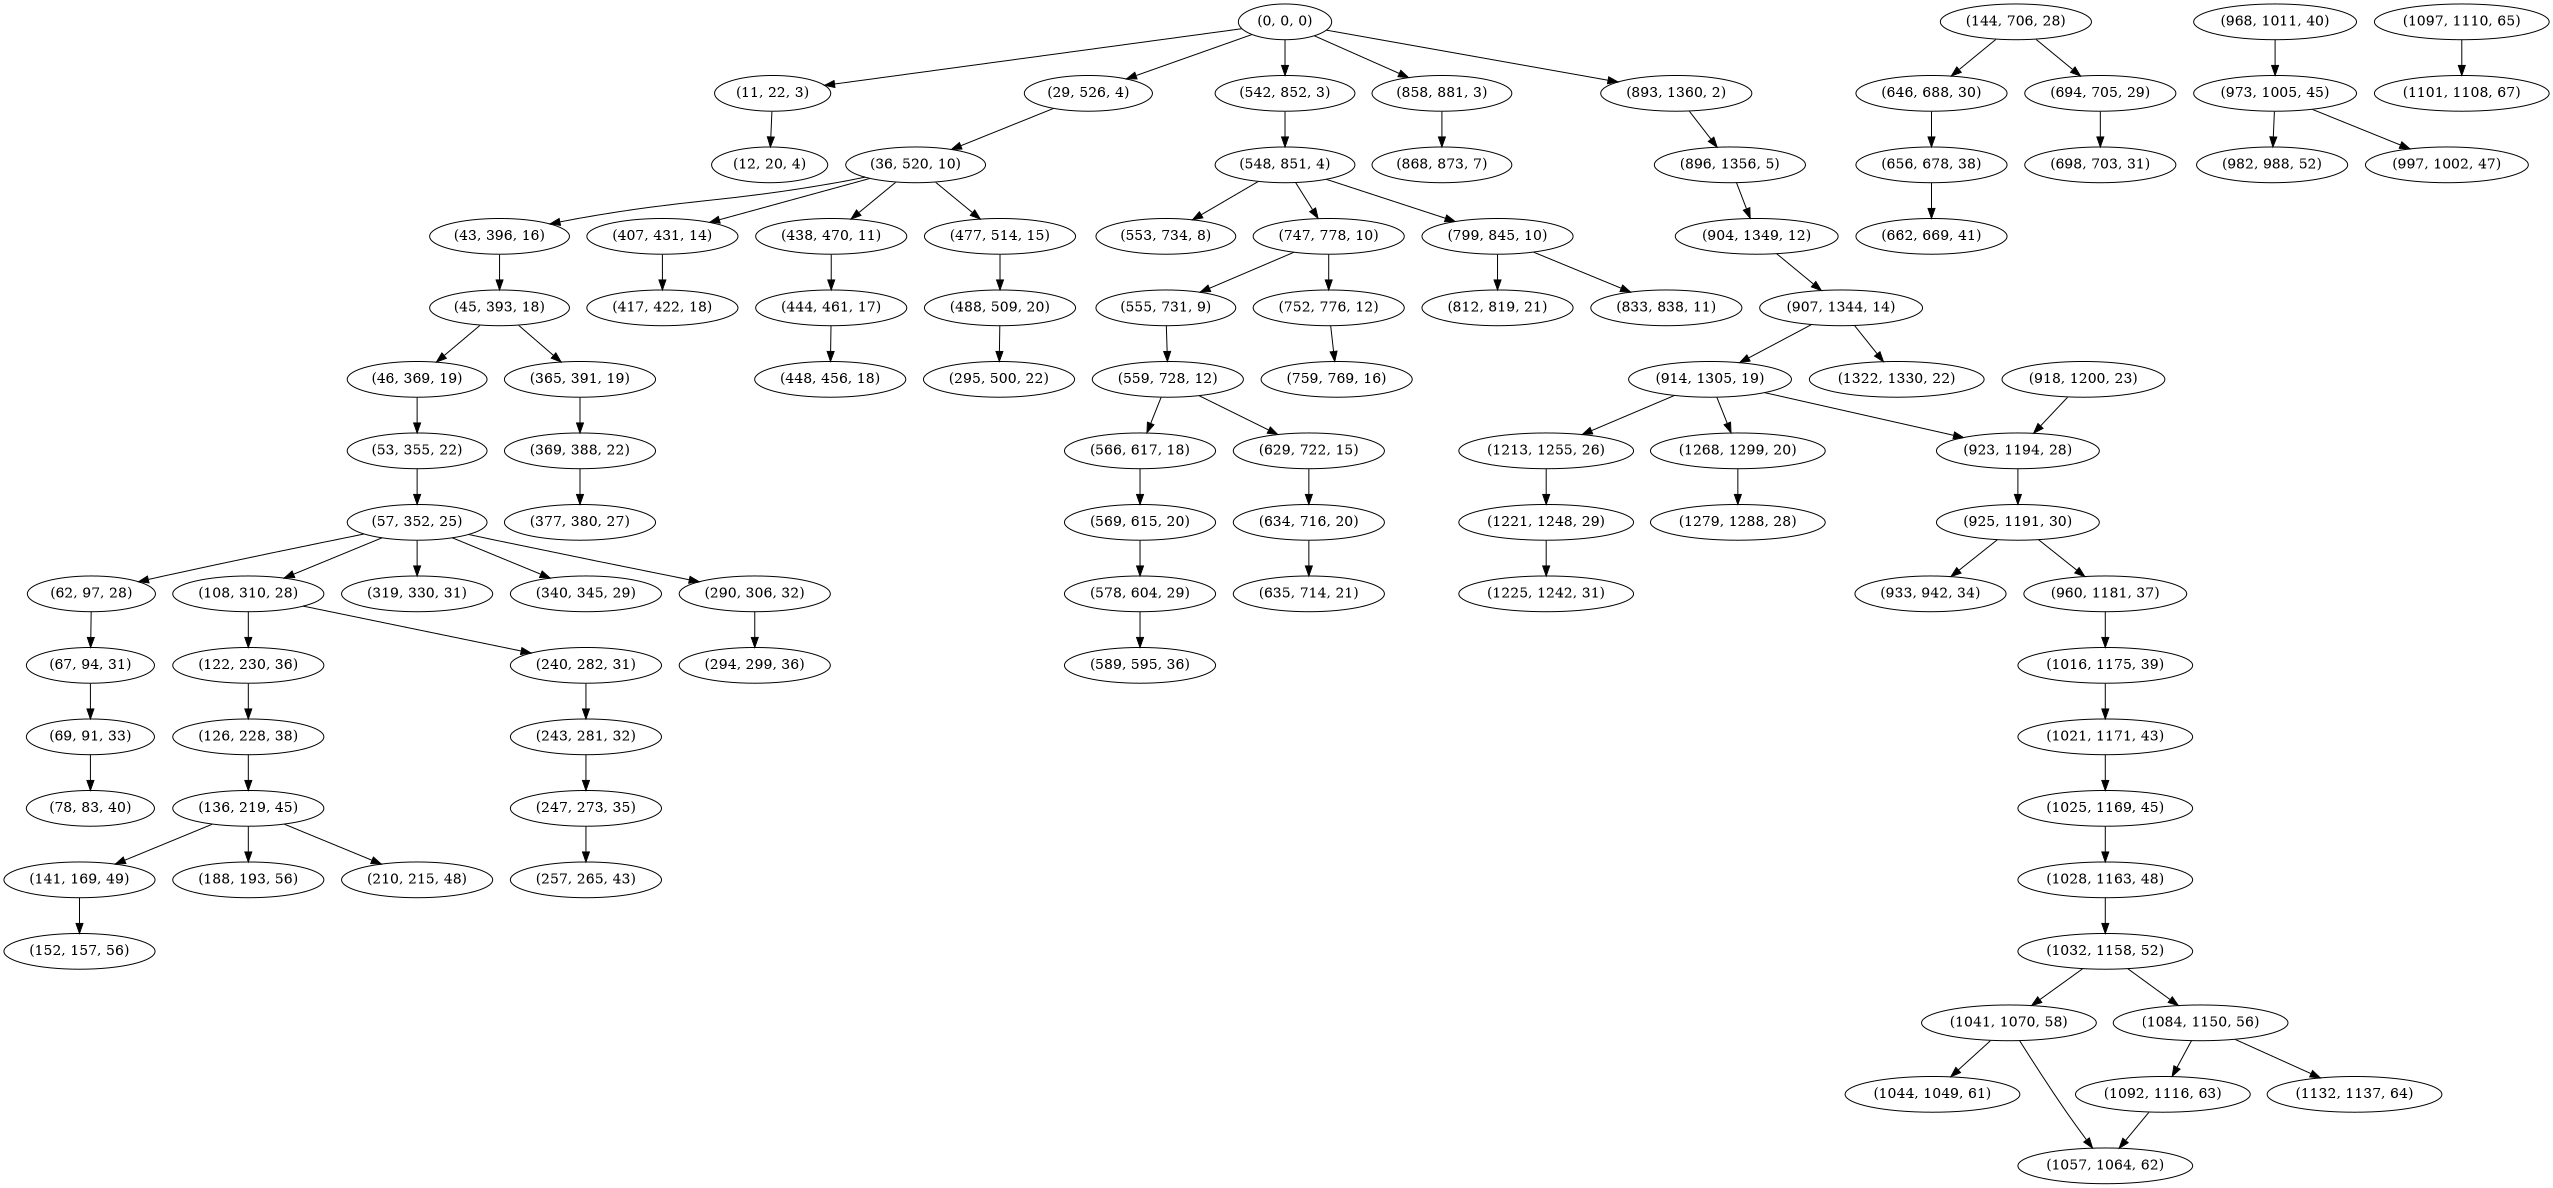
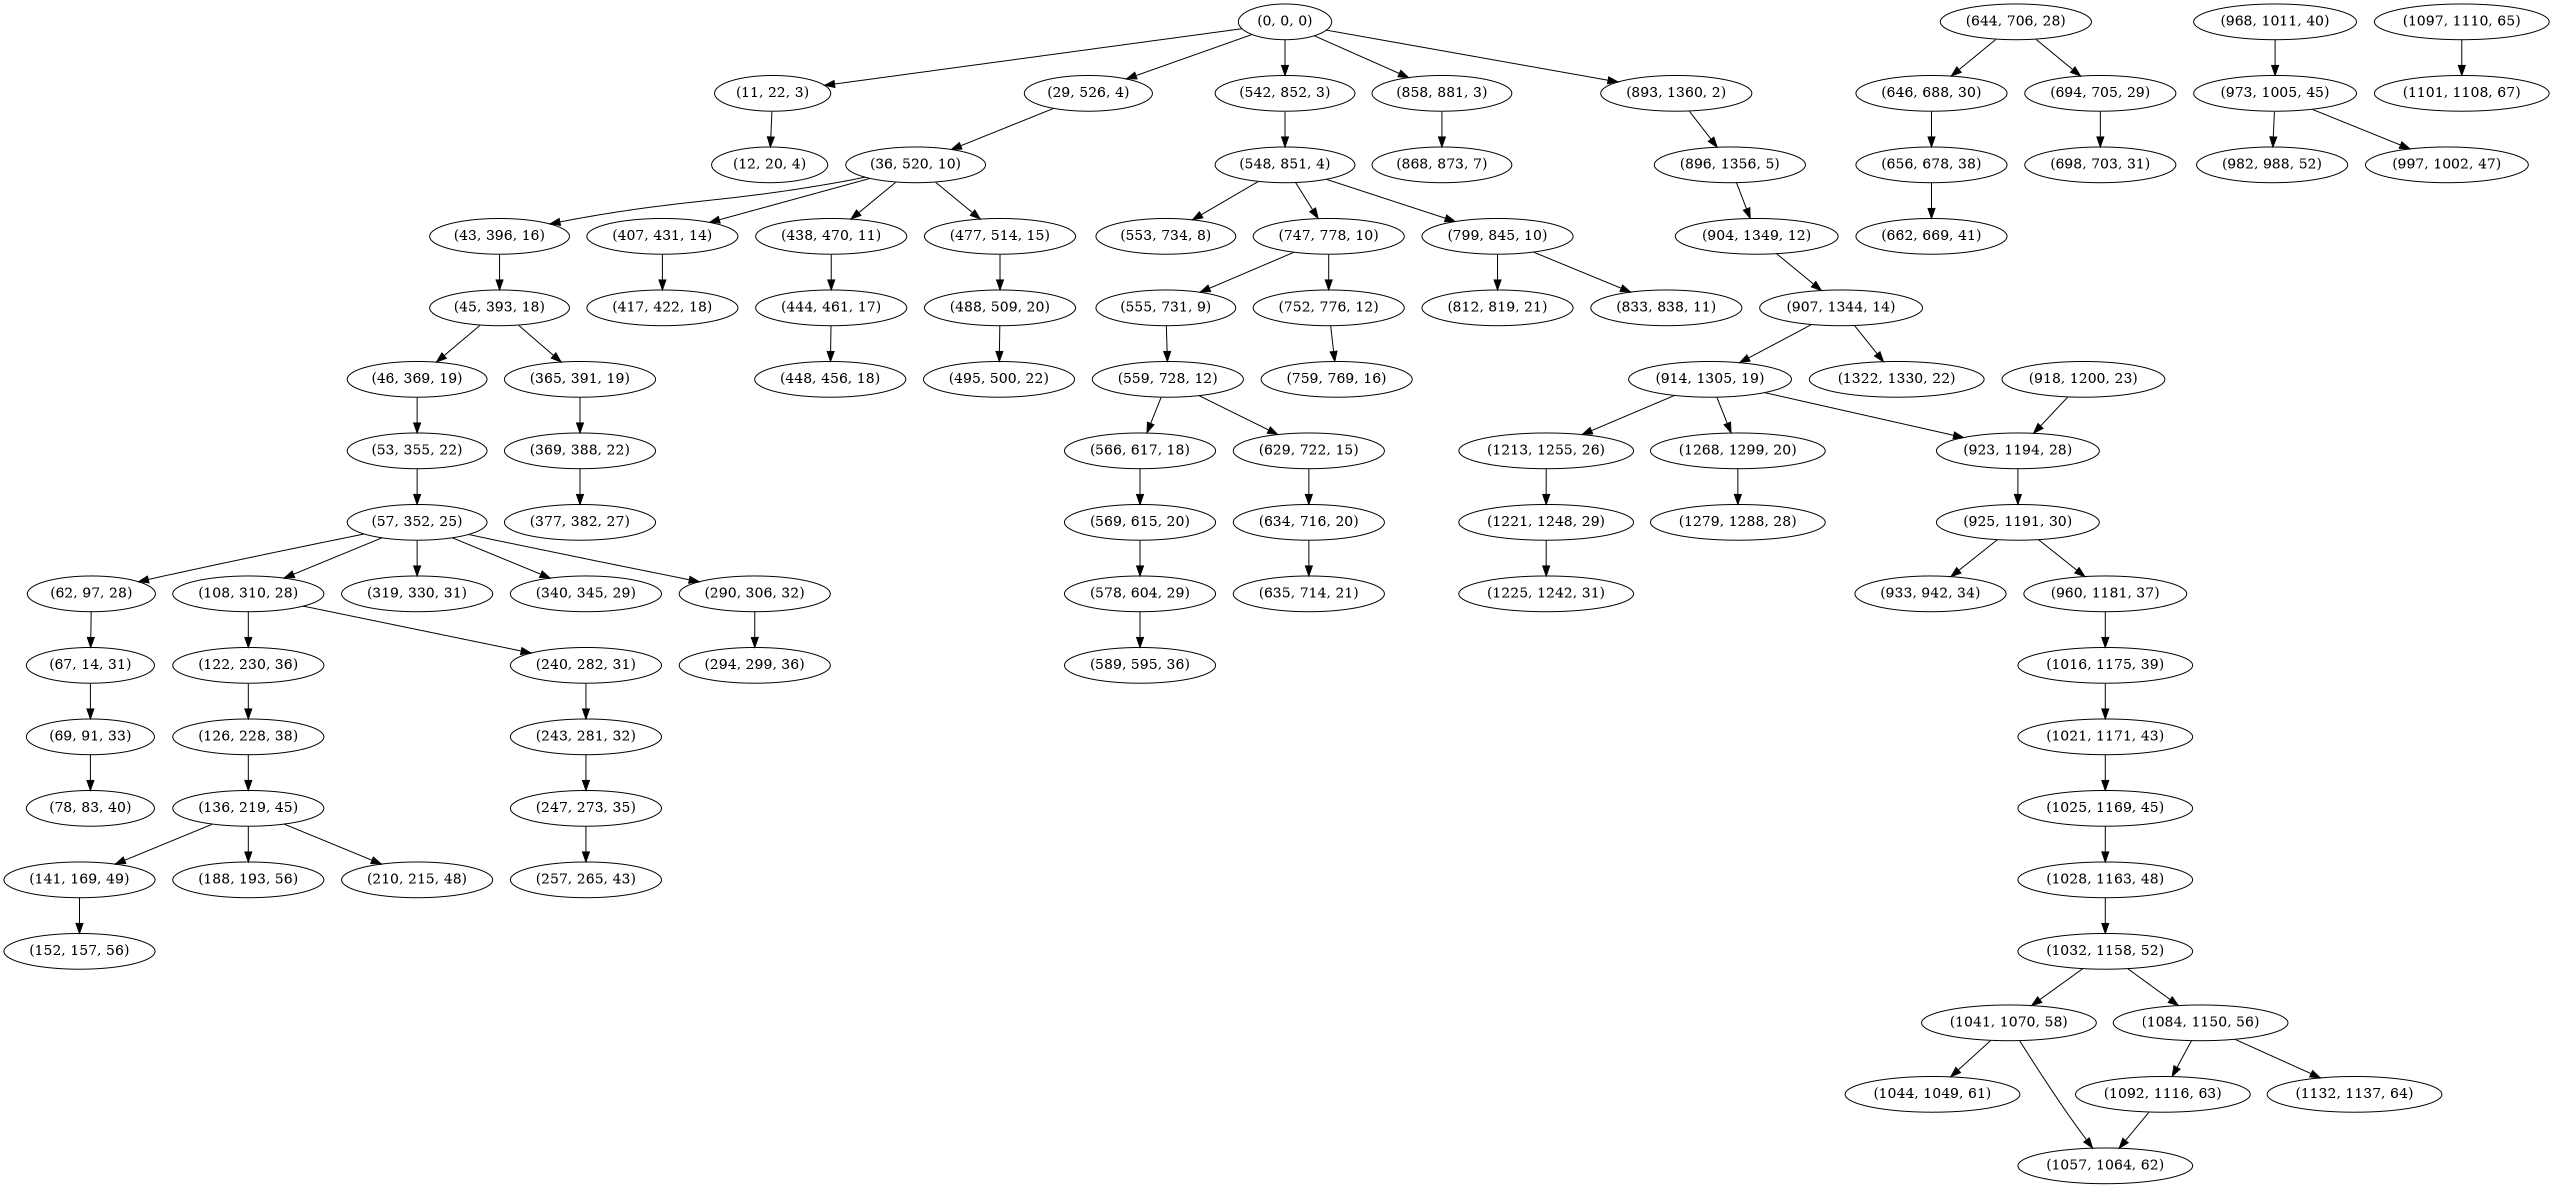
node "(144, 706, 28)": label "(144, 706, 28)" -> "(644, 706, 28)"
node "(295, 500, 22)": label "(295, 500, 22)" -> "(495, 500, 22)"
node "(377, 380, 27)": label "(377, 380, 27)" -> "(377, 382, 27)"
node "(67, 94, 31)": label "(67, 94, 31)" -> "(67, 14, 31)"
